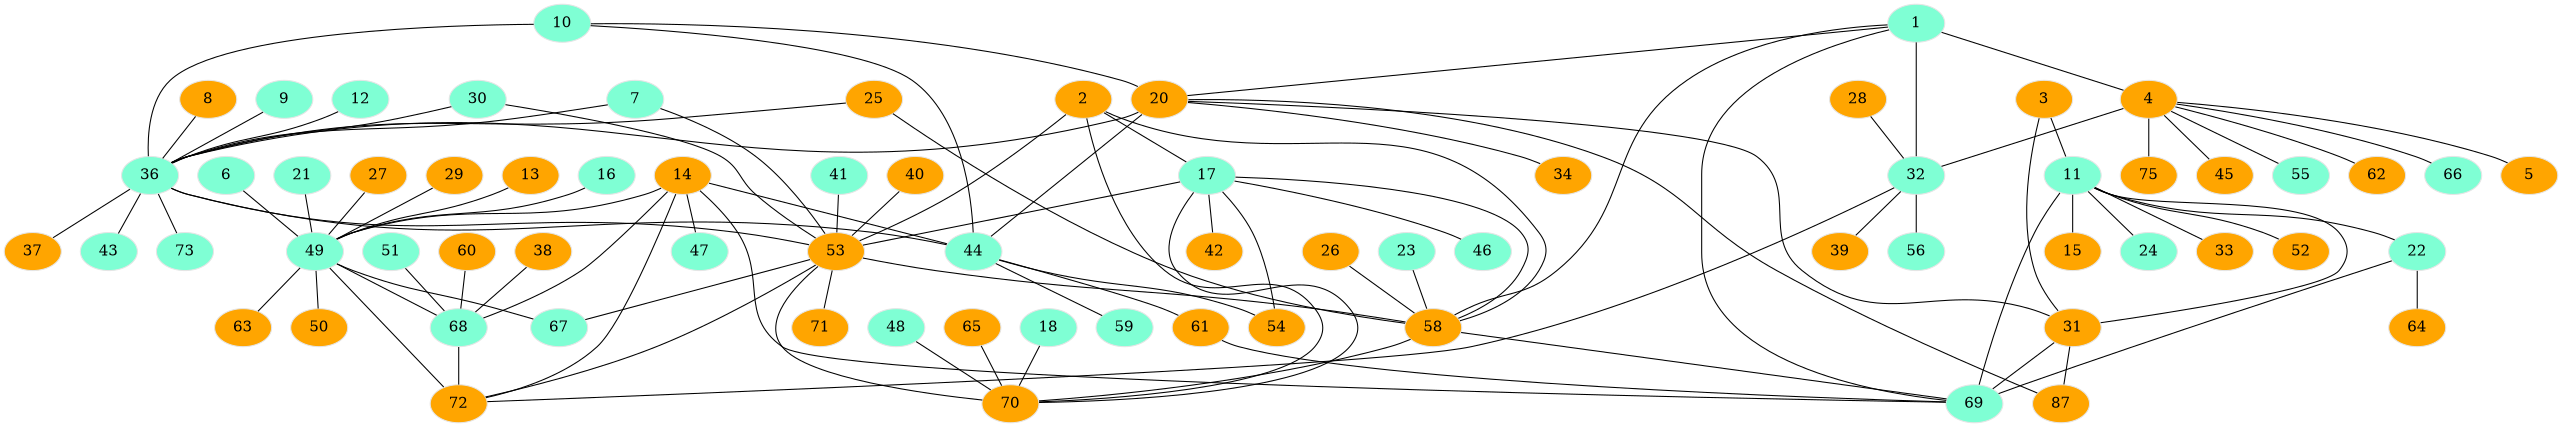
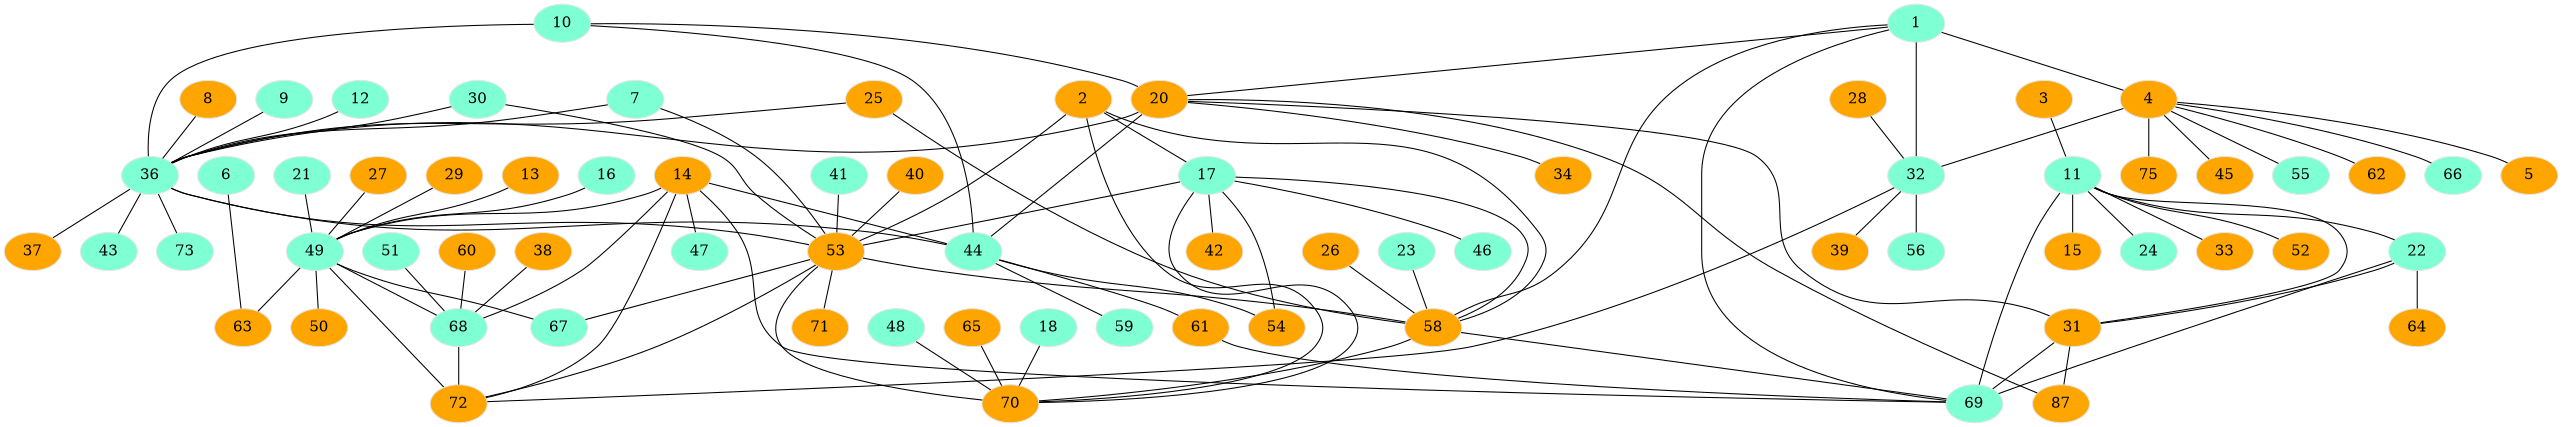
edge "3" -- "31": now "22" -- "31"
edge "6" -- "49": now "6" -- "63"
